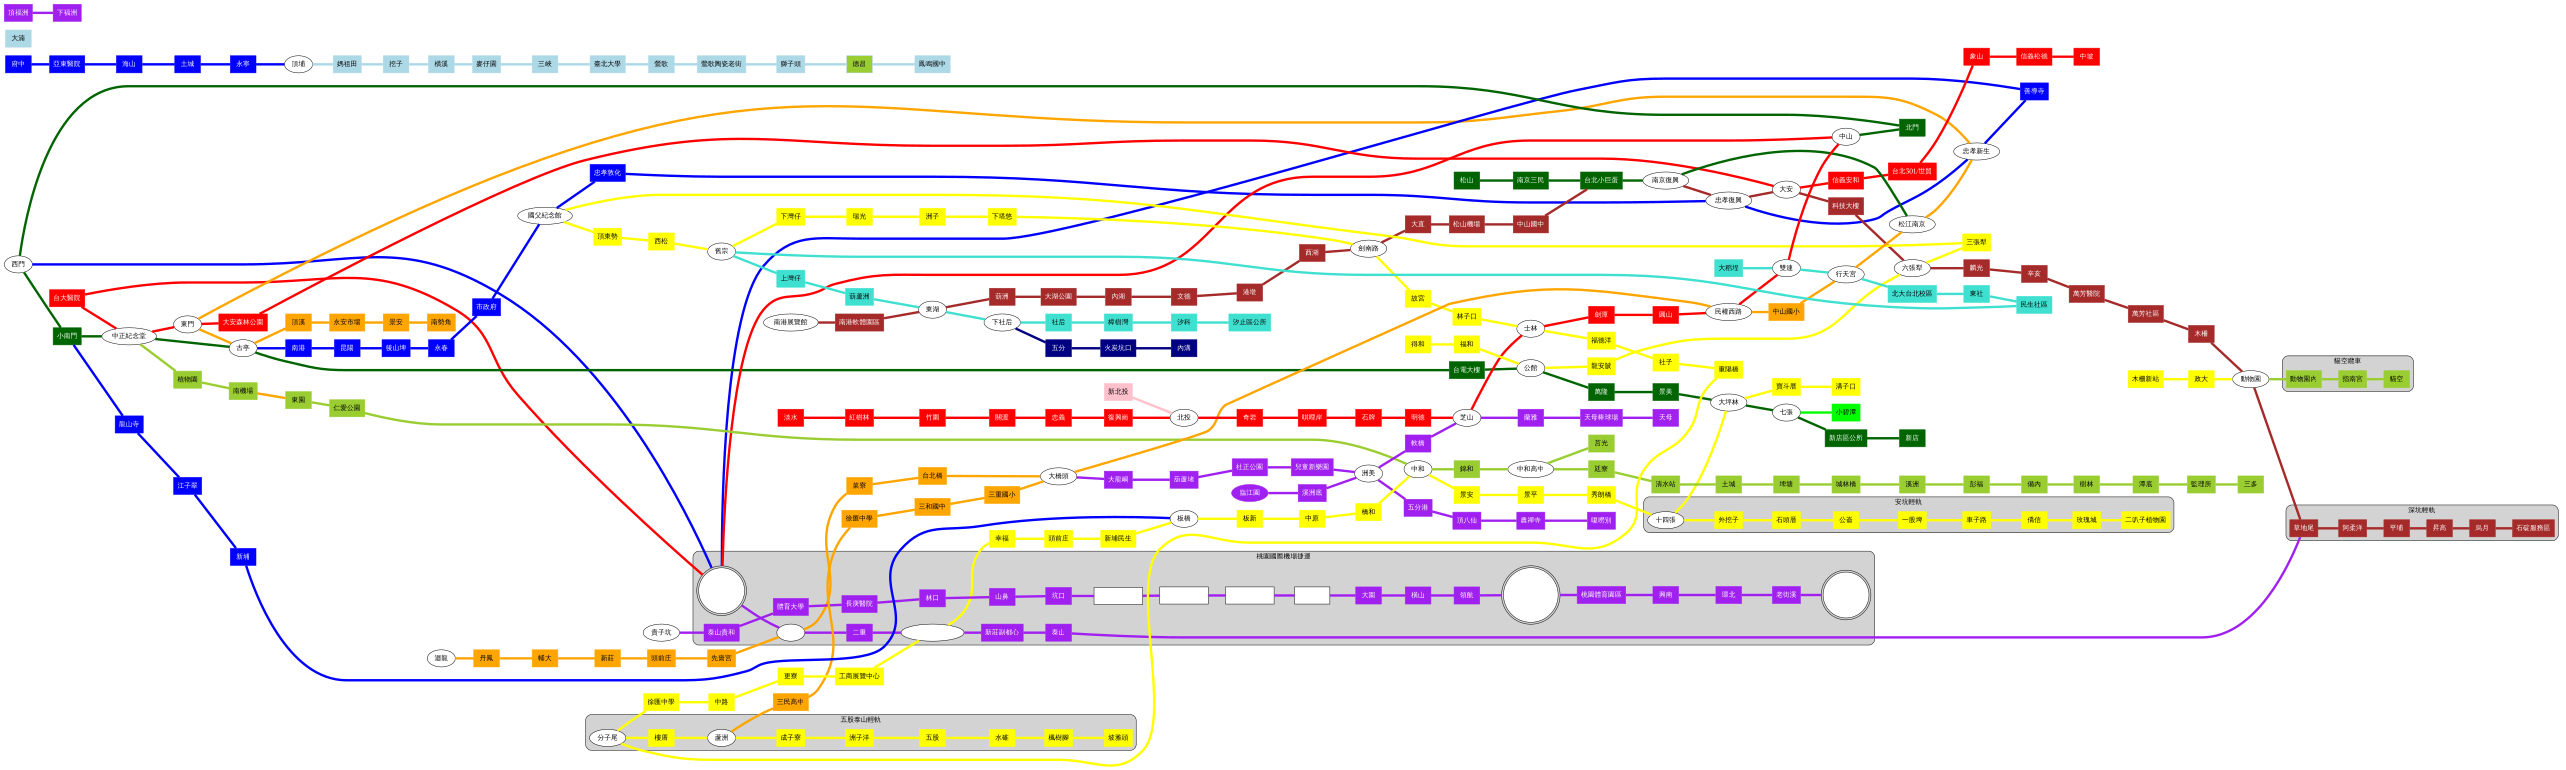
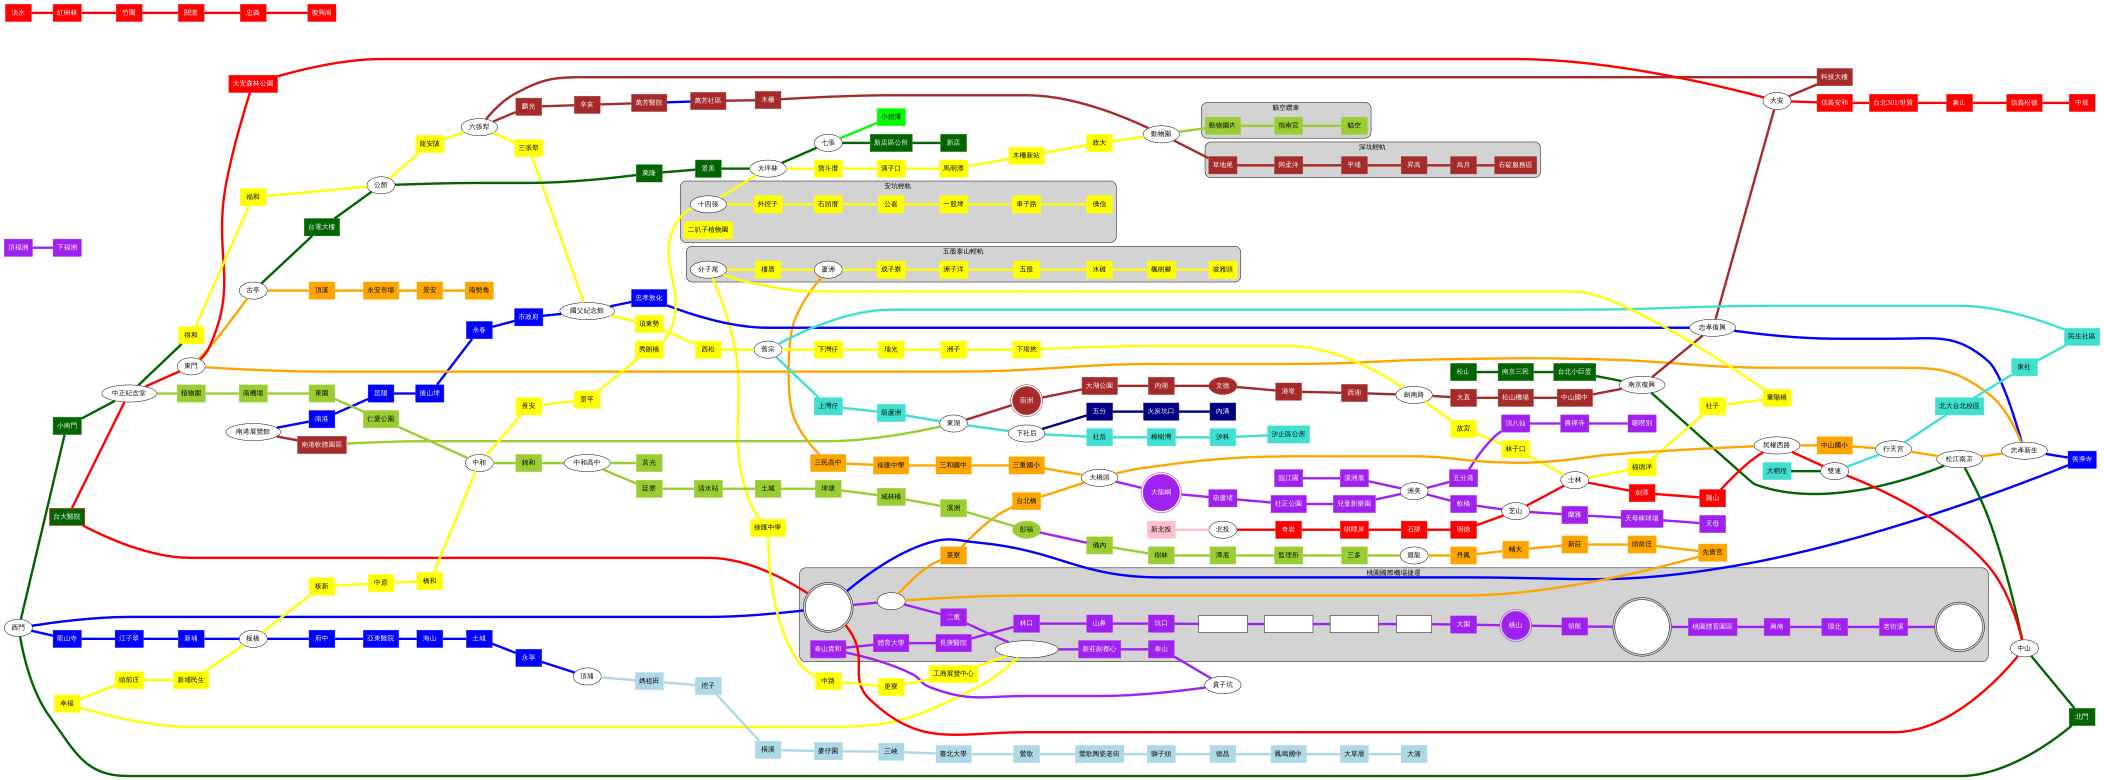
node "德昌": fillcolor yellowgreen -> lightblue
node "馬明潭": added
edge "台北小巨蛋" -- "中山國中": now "南京復興" -- "中山國中"
edge "大稻埕" -- "雙連": color turquoise -> darkgreen
node "葫洲": shape box -> doublecircle
node "文德": shape box -> ellipse
node "台大醫院": fillcolor red -> darkgreen
edge "萬芳醫院" -- "萬芳社區": color brown -> blue
edge "東湖" -- "南港軟體園區": color brown -> yellowgreen
edge "中正紀念堂" -- "古亭": now "中正紀念堂" -- "得和"
edge "古亭" -- "南港": now "南港展覽館" -- "南港"
edge "小南門" -- "龍山寺": now "西門" -- "龍山寺"
edge "南機場" -- "東園": color orange -> yellowgreen
edge "復興崗" -- "北投": removed
node "大龍峒": shape box -> doublecircle
node "彭福": shape box -> ellipse
edge "彭福" -- "備內": color yellowgreen -> purple
node "臨江園": shape ellipse -> box
node "玫瑰城": removed
edge "松江南京" -- "中山": added
edge "三多" -- "迴龍": added
node "橫山": shape box -> doublecircle
edge "草地尾" -- "泰山": now "貴子坑" -- "泰山"
edge "板橋" -- "府中": added
node "大草厝": added
